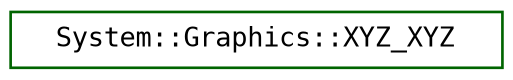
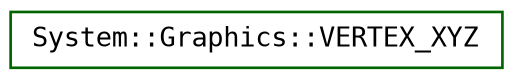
node "System::Graphics::XYZ_XYZ": label "System::Graphics::XYZ_XYZ" -> "System::Graphics::VERTEX_XYZ"
